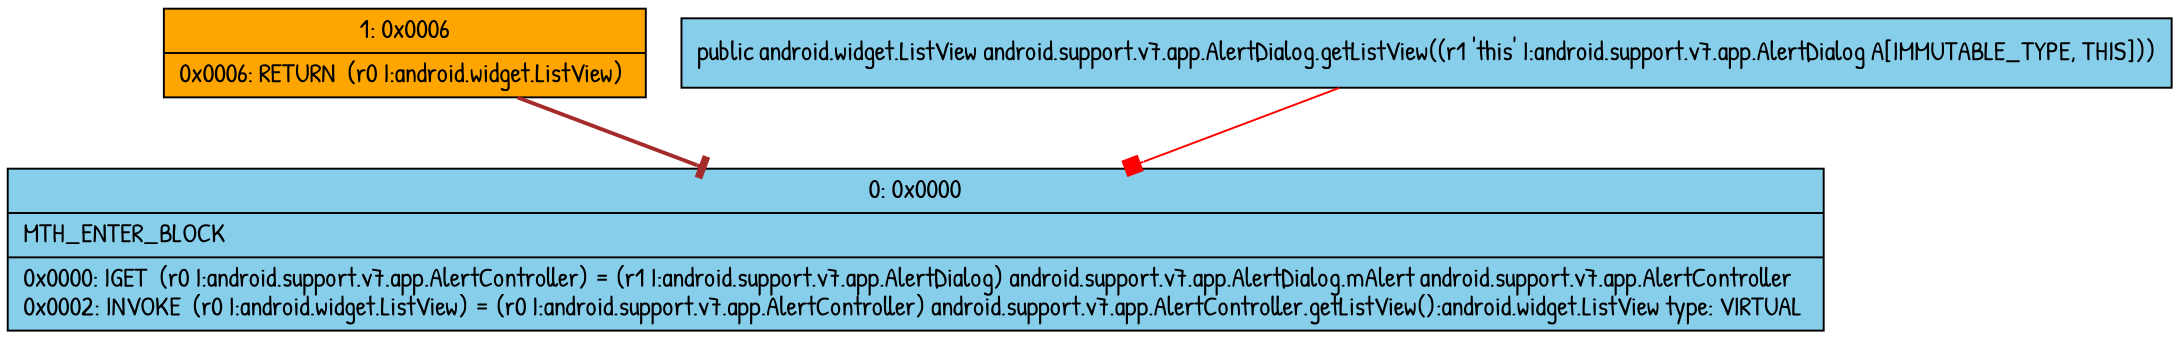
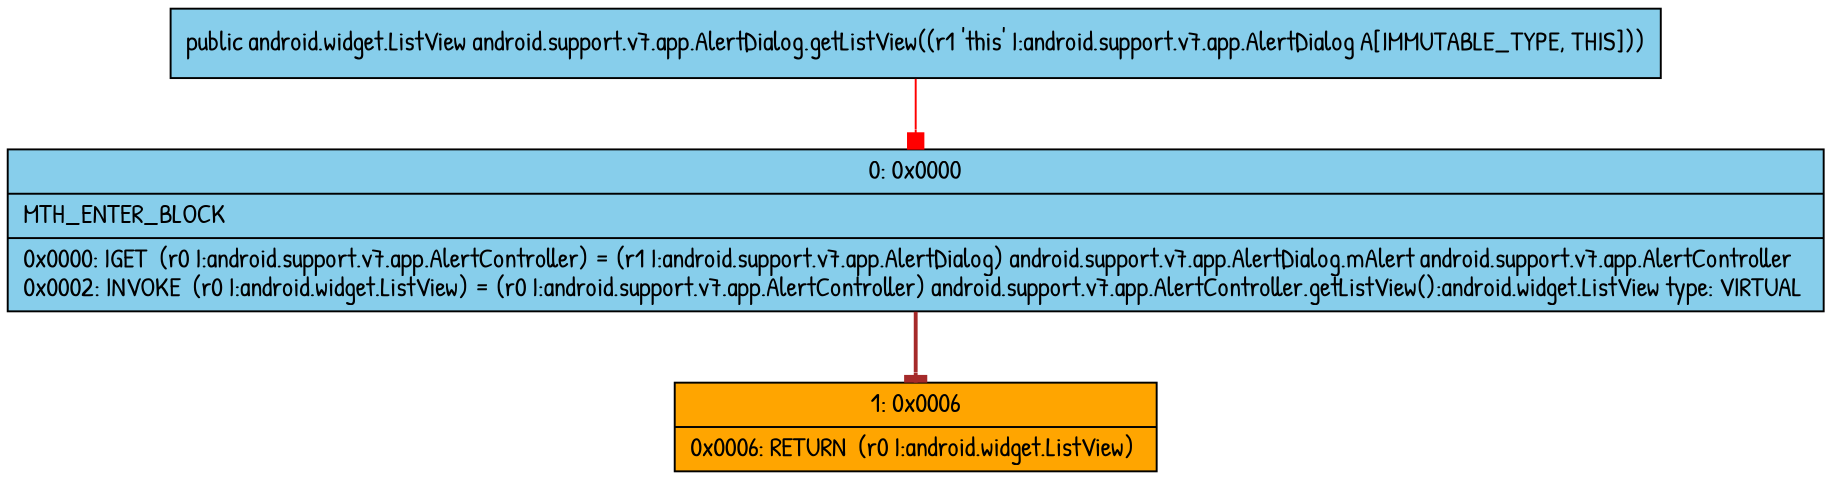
edge "1: 0x0006" -> "0: 0x0000": reversed
